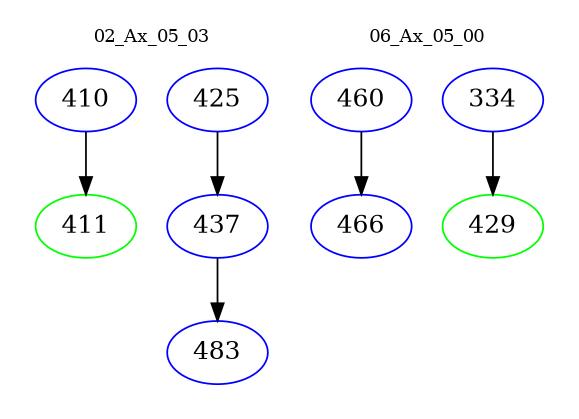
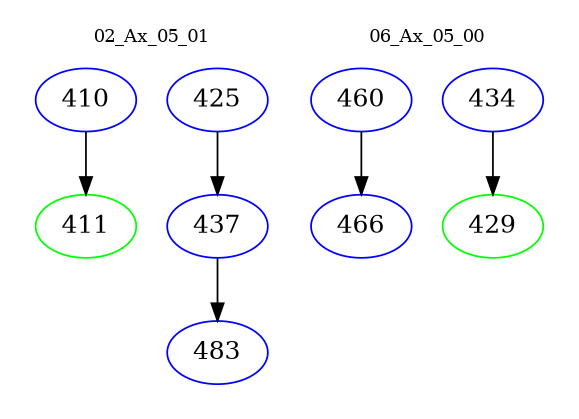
cluster "02_Ax_05_03": label "02_Ax_05_03" -> "02_Ax_05_01"
node "334": label "334" -> "434"
